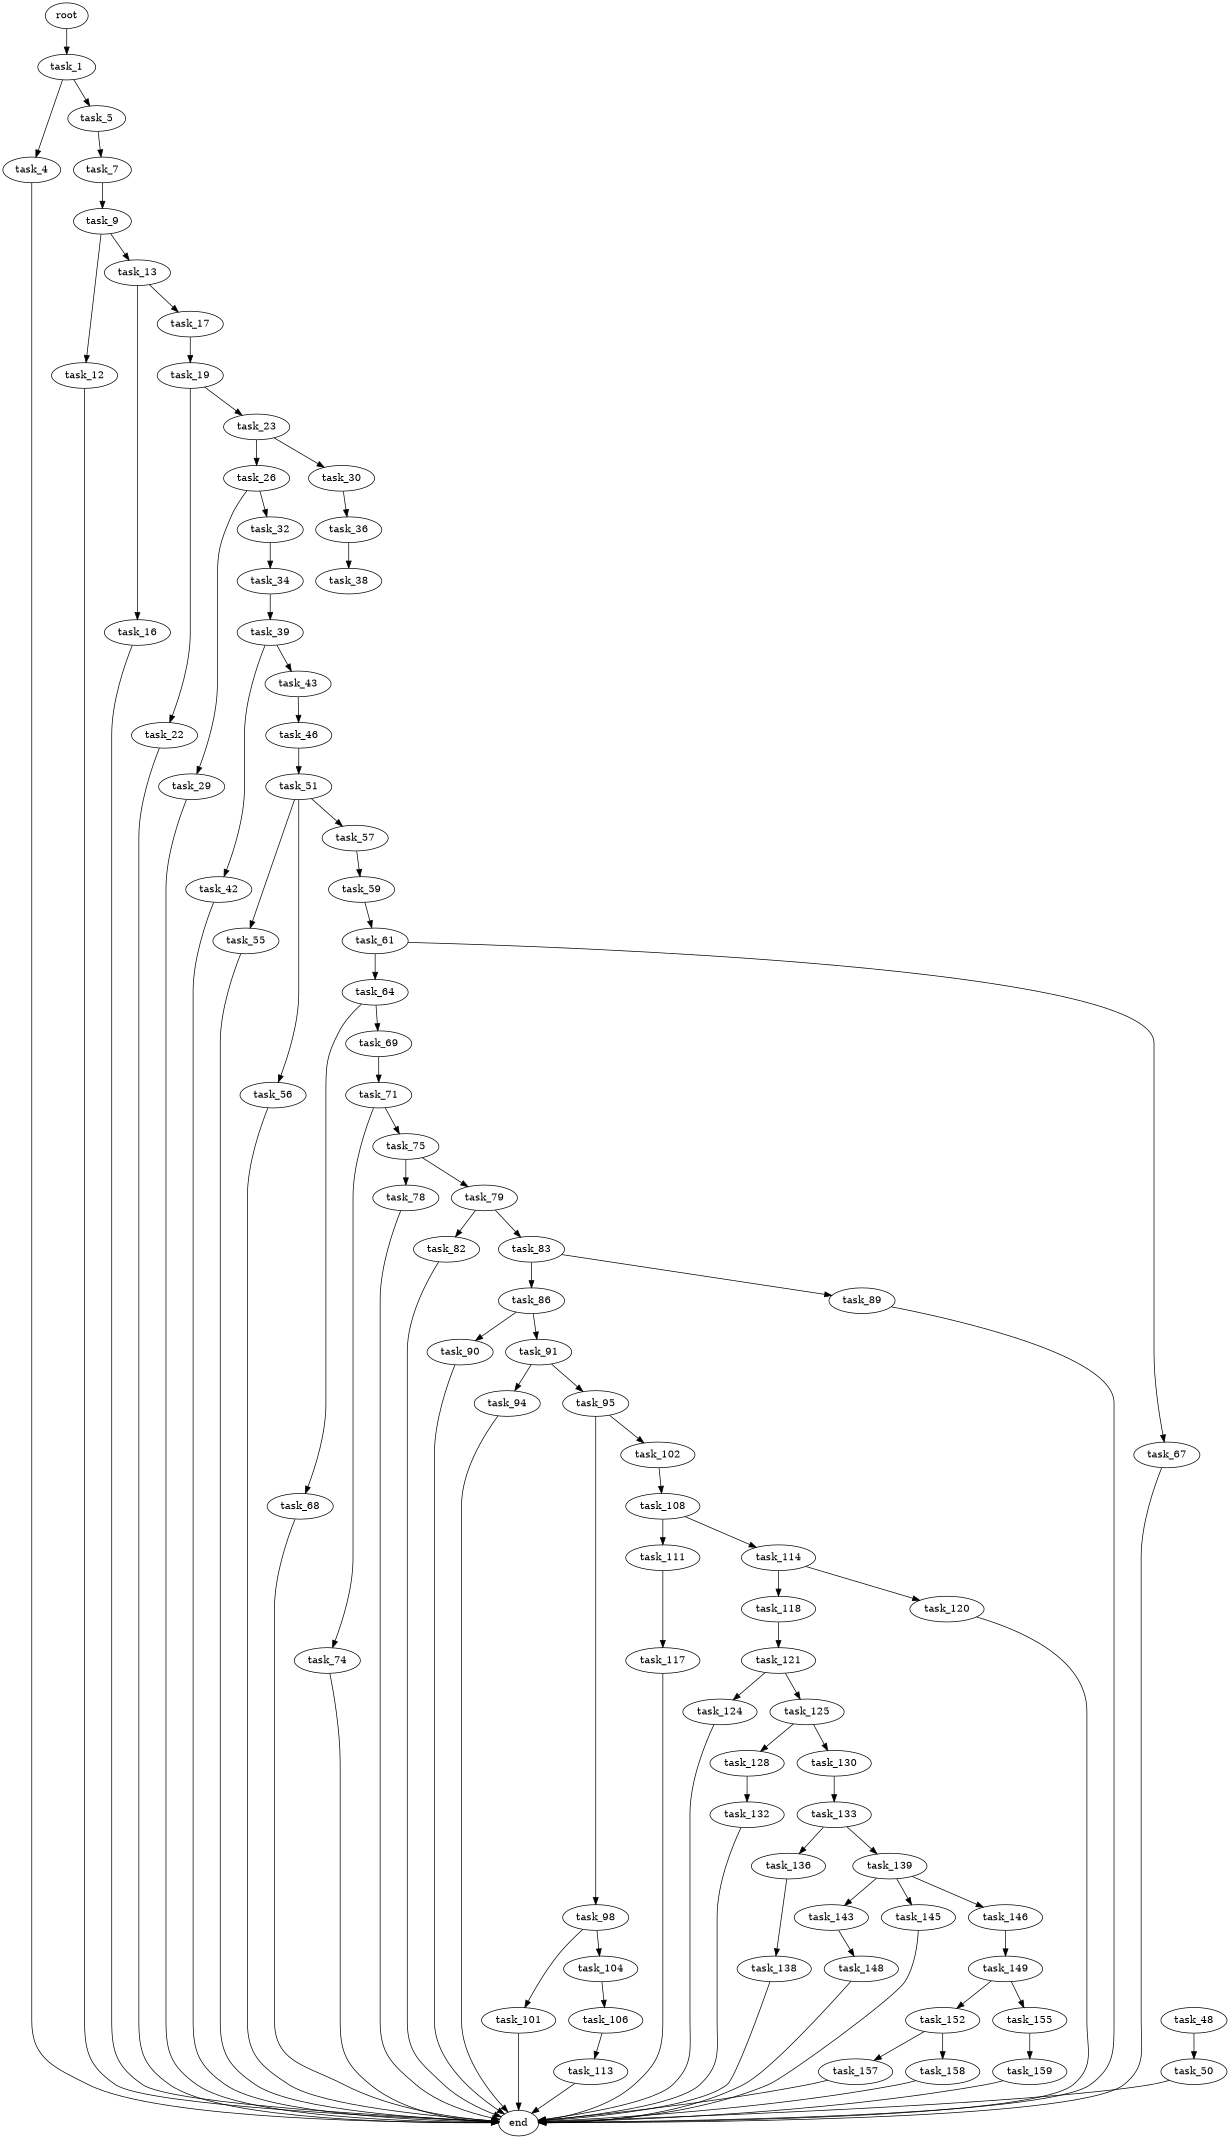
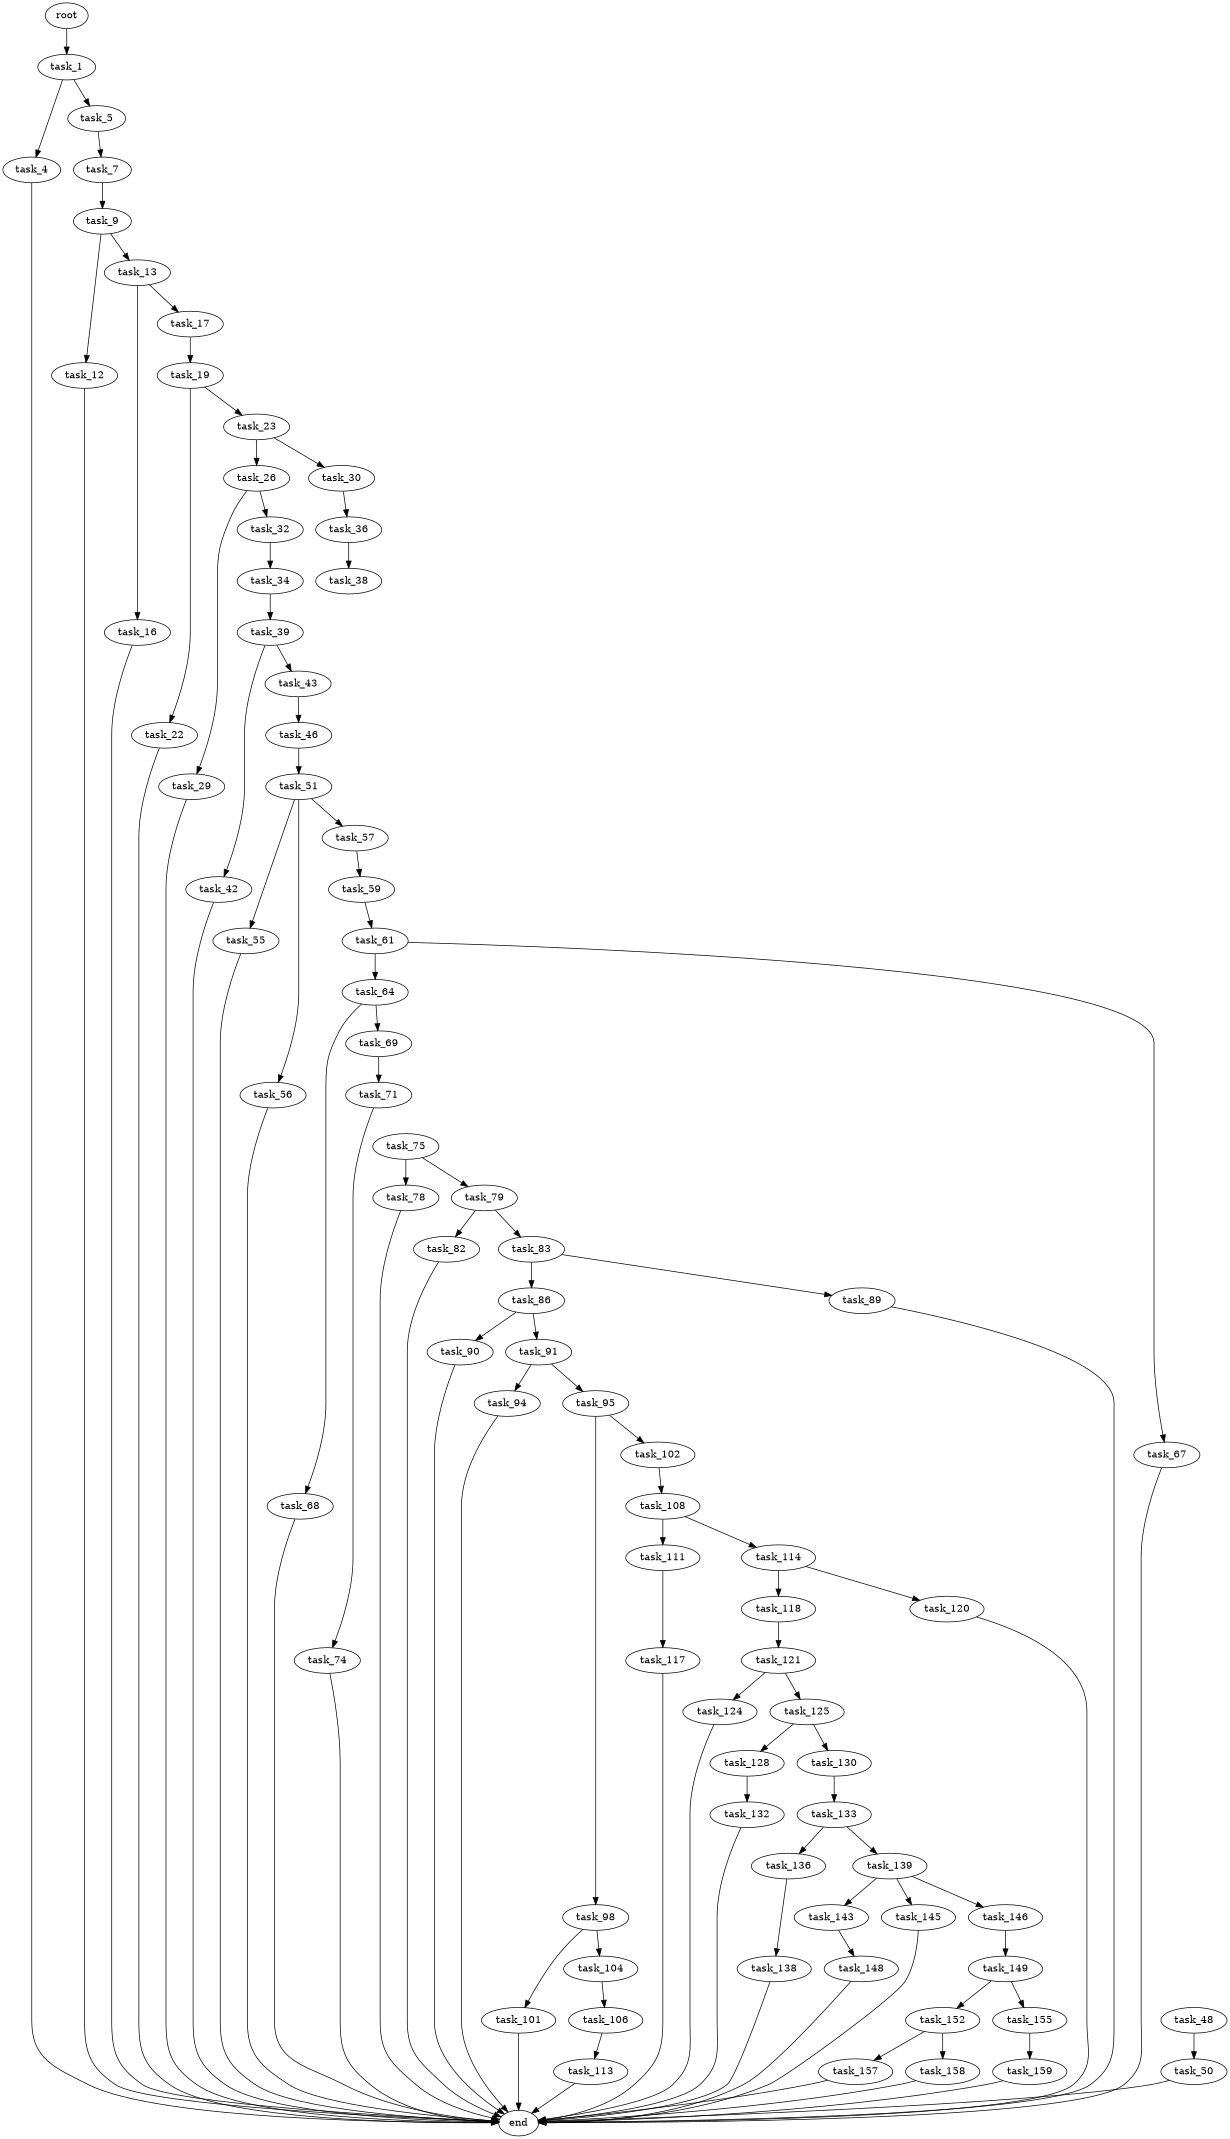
edge "task_71" -> "task_75": removed
